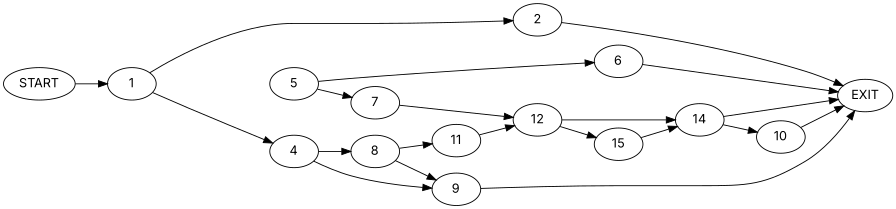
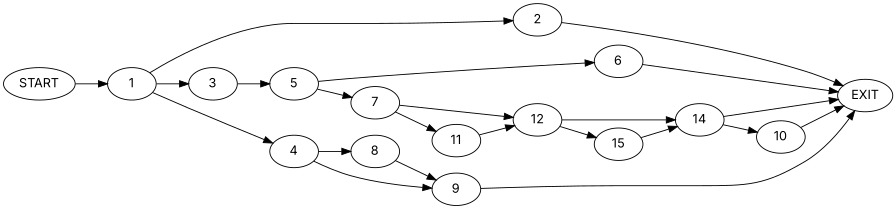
node "3": added
edge "8" -> "11": now "7" -> "11"
